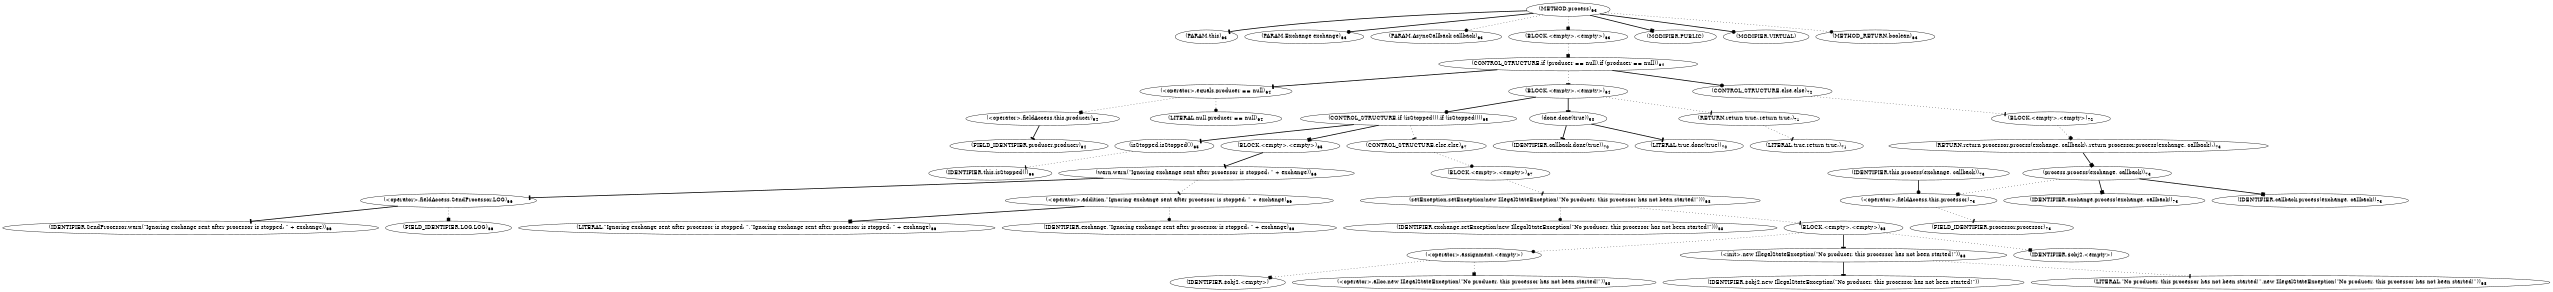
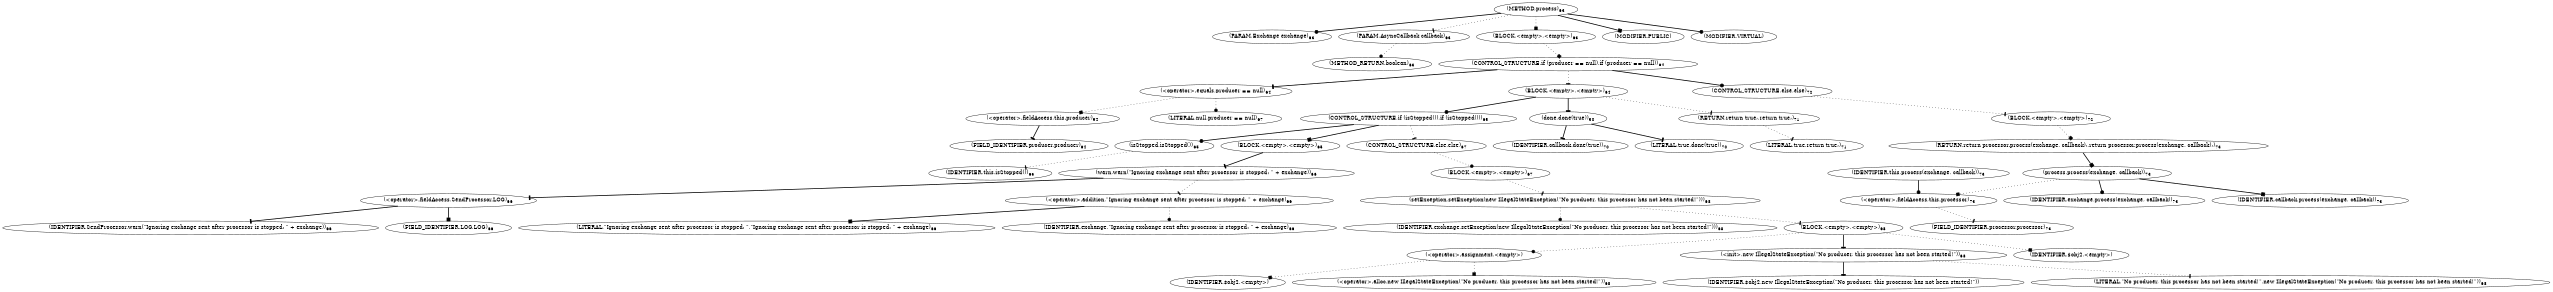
edge "(METHOD,process)" -> "(PARAM,AsyncCallback callback)": arrowhead dot -> tee
edge "(METHOD,process)" -> "(METHOD_RETURN,boolean)": now "(PARAM,AsyncCallback callback)" -> "(METHOD_RETURN,boolean)"
node "(PARAM,this)": removed
node "(LITERAL,null,producer == null)": text "64" -> "67"
edge "(CONTROL_STRUCTURE,if (isStopped()),if (isStopped()))" -> "(isStopped,isStopped())": arrowhead tee -> dot
edge "(process,process(exchange, callback))" -> "(IDENTIFIER,exchange,process(exchange, callback))": arrowhead box -> dot
edge "(<operator>.fieldAccess,SendProcessor.LOG)" -> "(FIELD_IDENTIFIER,LOG,LOG)": style dotted -> bold
